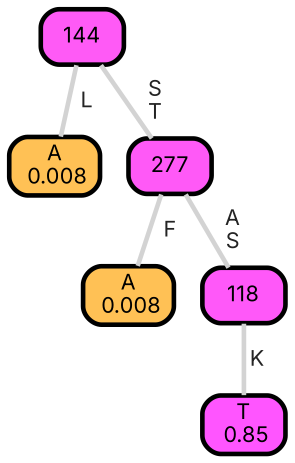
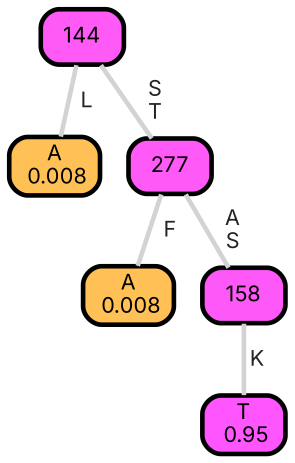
node "118": label "118" -> "158"
node "T 0.85": label "T 0.85" -> "T 0.95"
